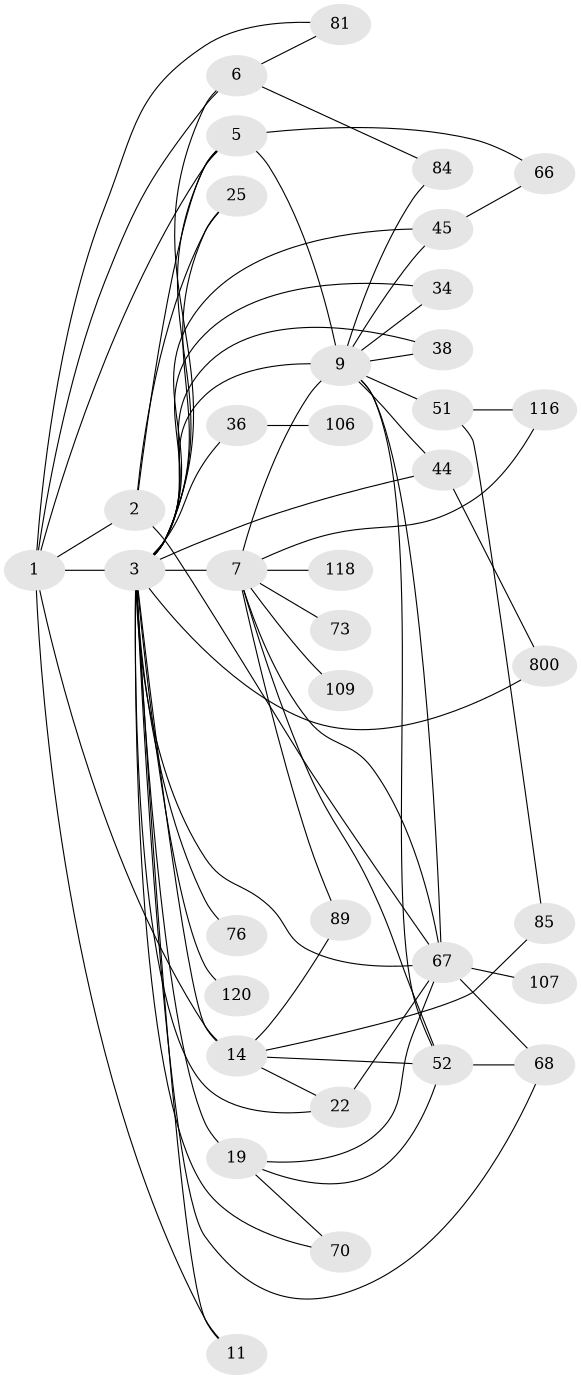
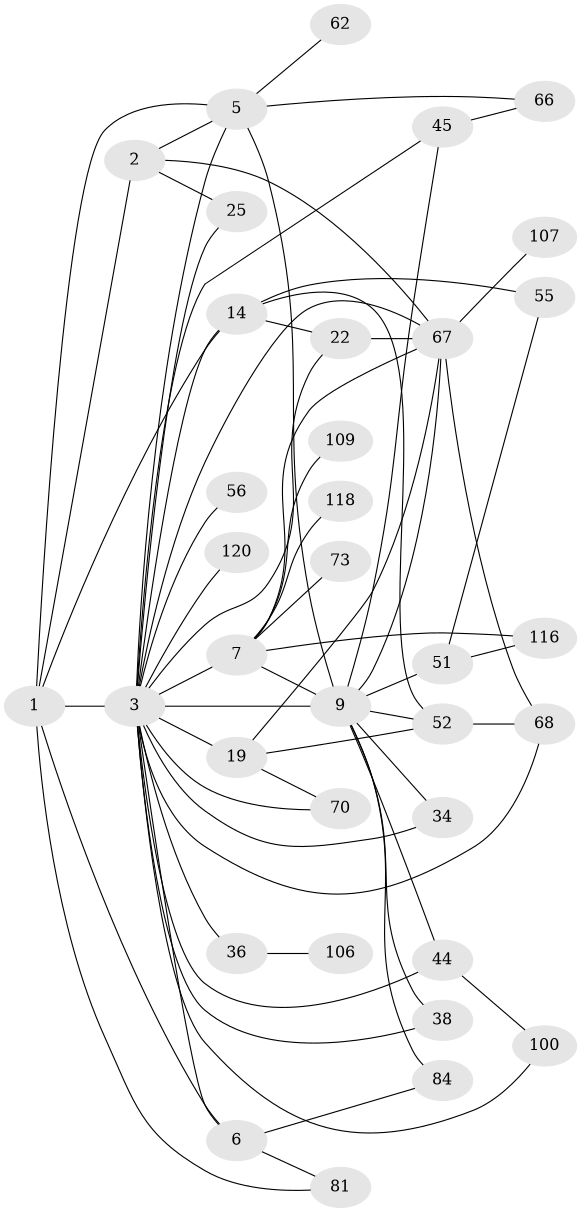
node "62": added
node "800": label "800" -> "100"
edge "7" -- "52": removed
node "89": removed
node "85": label "85" -> "55"
node "76": label "76" -> "56"
node "11": removed
